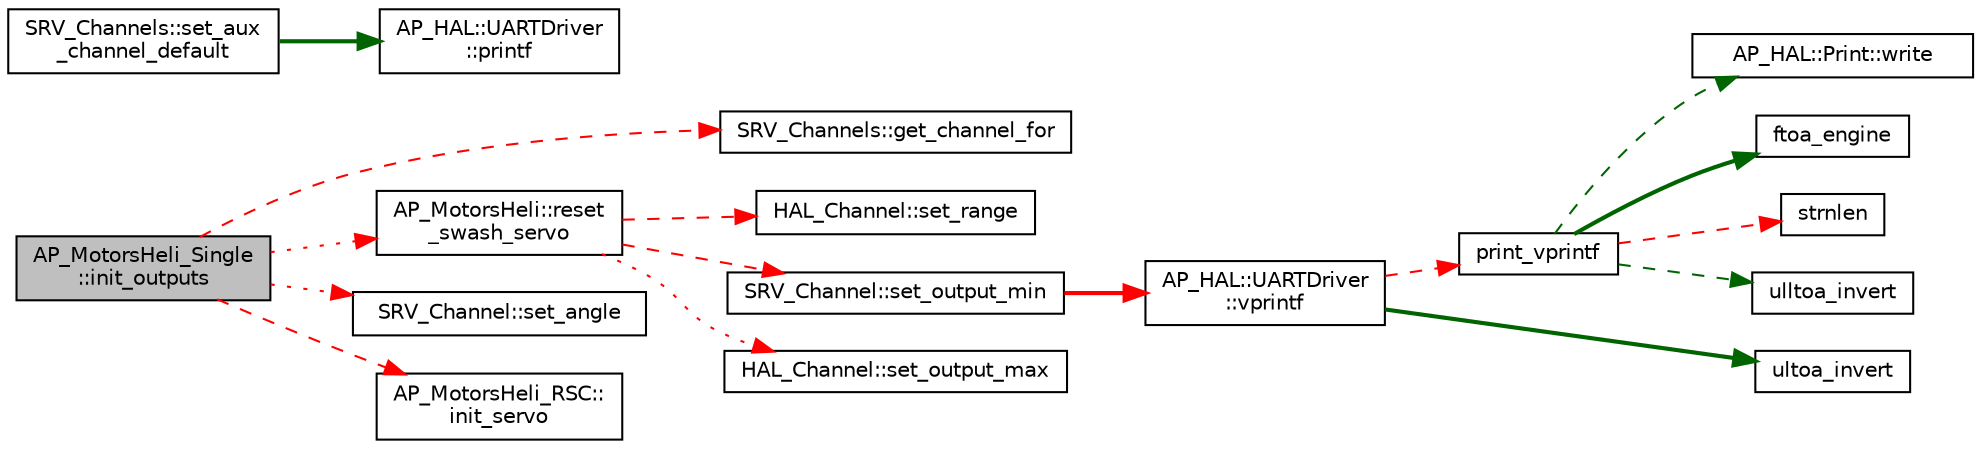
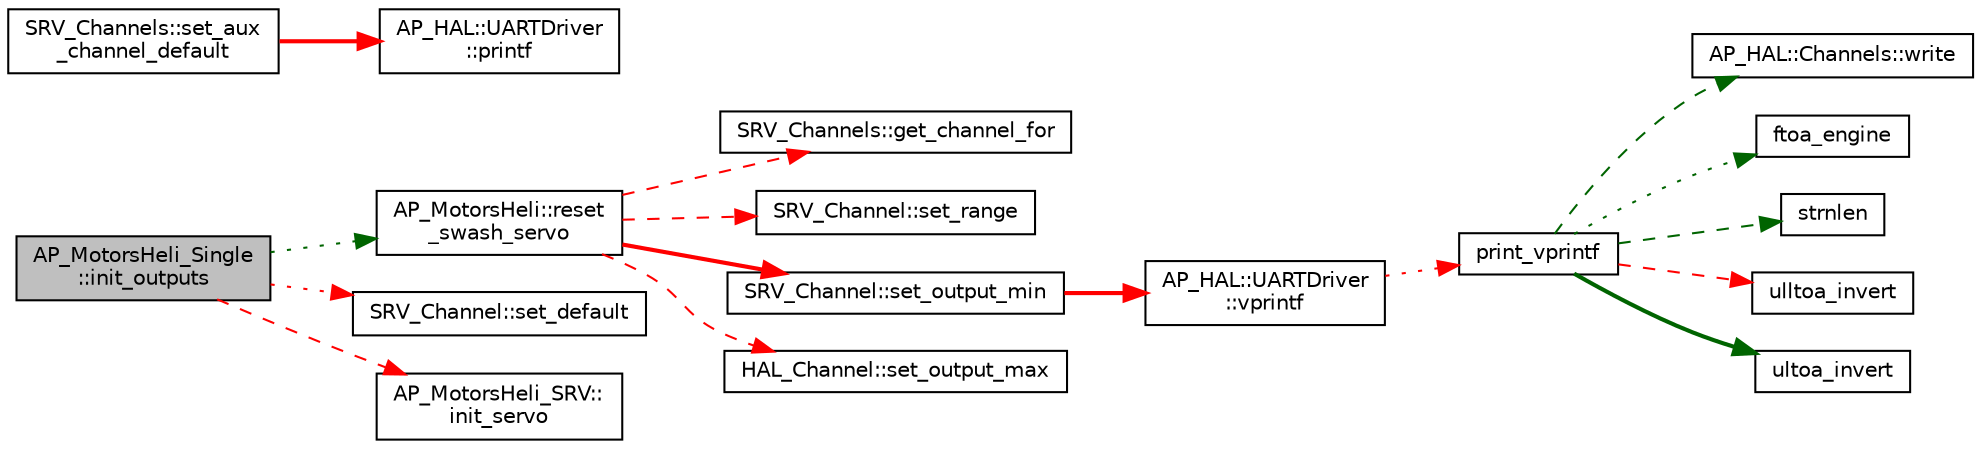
edge "SRV_Channels::set_aux _channel_default" -> "AP_HAL::UARTDriver ::printf": color darkgreen -> red
node "AP_HAL::Print::write": label "AP_HAL::Print::write" -> "AP_HAL::Channels::write"
edge "AP_MotorsHeli_Single ::init_outputs" -> "SRV_Channels::get_channel_for": now "AP_MotorsHeli::reset _swash_servo" -> "SRV_Channels::get_channel_for"
edge "print_vprintf" -> "ftoa_engine": style bold -> dotted
node "HAL_Channel::set_range": label "HAL_Channel::set_range" -> "SRV_Channel::set_range"
edge "print_vprintf" -> "strnlen": color red -> darkgreen
edge "AP_MotorsHeli_Single ::init_outputs" -> "AP_MotorsHeli::reset _swash_servo": color red -> darkgreen
edge "AP_MotorsHeli::reset _swash_servo" -> "SRV_Channel::set_output_min": style dashed -> bold
edge "AP_HAL::UARTDriver ::vprintf" -> "print_vprintf": style dashed -> dotted
edge "print_vprintf" -> "ulltoa_invert": color darkgreen -> red
edge "AP_MotorsHeli::reset _swash_servo" -> "HAL_Channel::set_output_max": style dotted -> dashed
node "SRV_Channel::set_angle": label "SRV_Channel::set_angle" -> "SRV_Channel::set_default"
edge "AP_HAL::UARTDriver ::vprintf" -> "ultoa_invert": now "print_vprintf" -> "ultoa_invert"
node "AP_MotorsHeli_RSC:: init_servo": label "AP_MotorsHeli_RSC:: init_servo" -> "AP_MotorsHeli_SRV:: init_servo"
